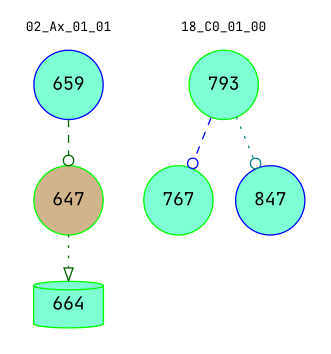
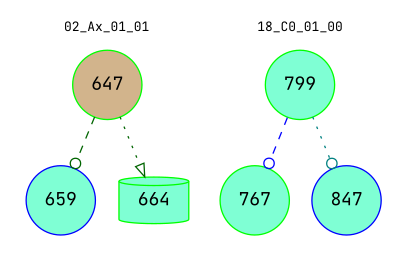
node "793": label "793" -> "799"
edge "659" -> "647": reversed
